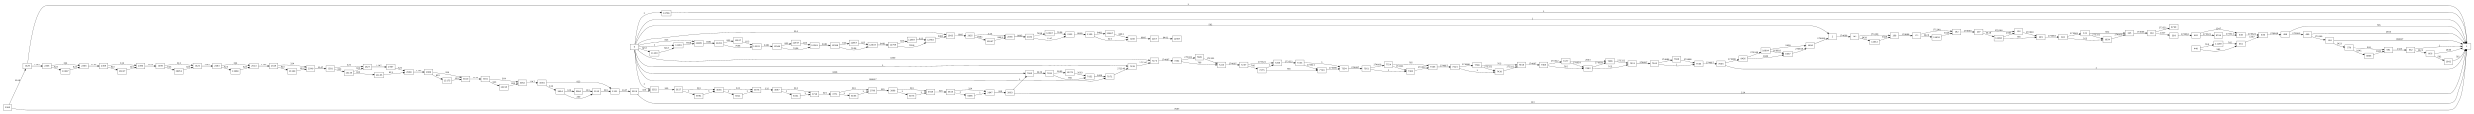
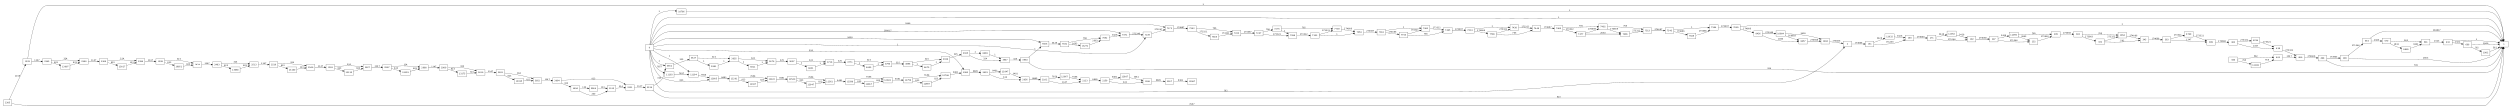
edge "8709" -> "399": added, label "273321"
edge "13135" -> "13155": now "2967" -> "13155"
